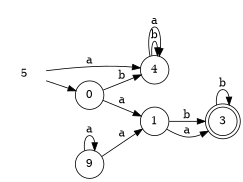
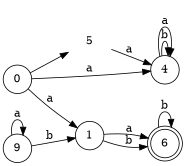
edge "0" -> "4": label "b" -> "a"
edge "5" -> "0": reversed
node "3": label "3" -> "6"
edge "9" -> "1": label "a" -> "b"
